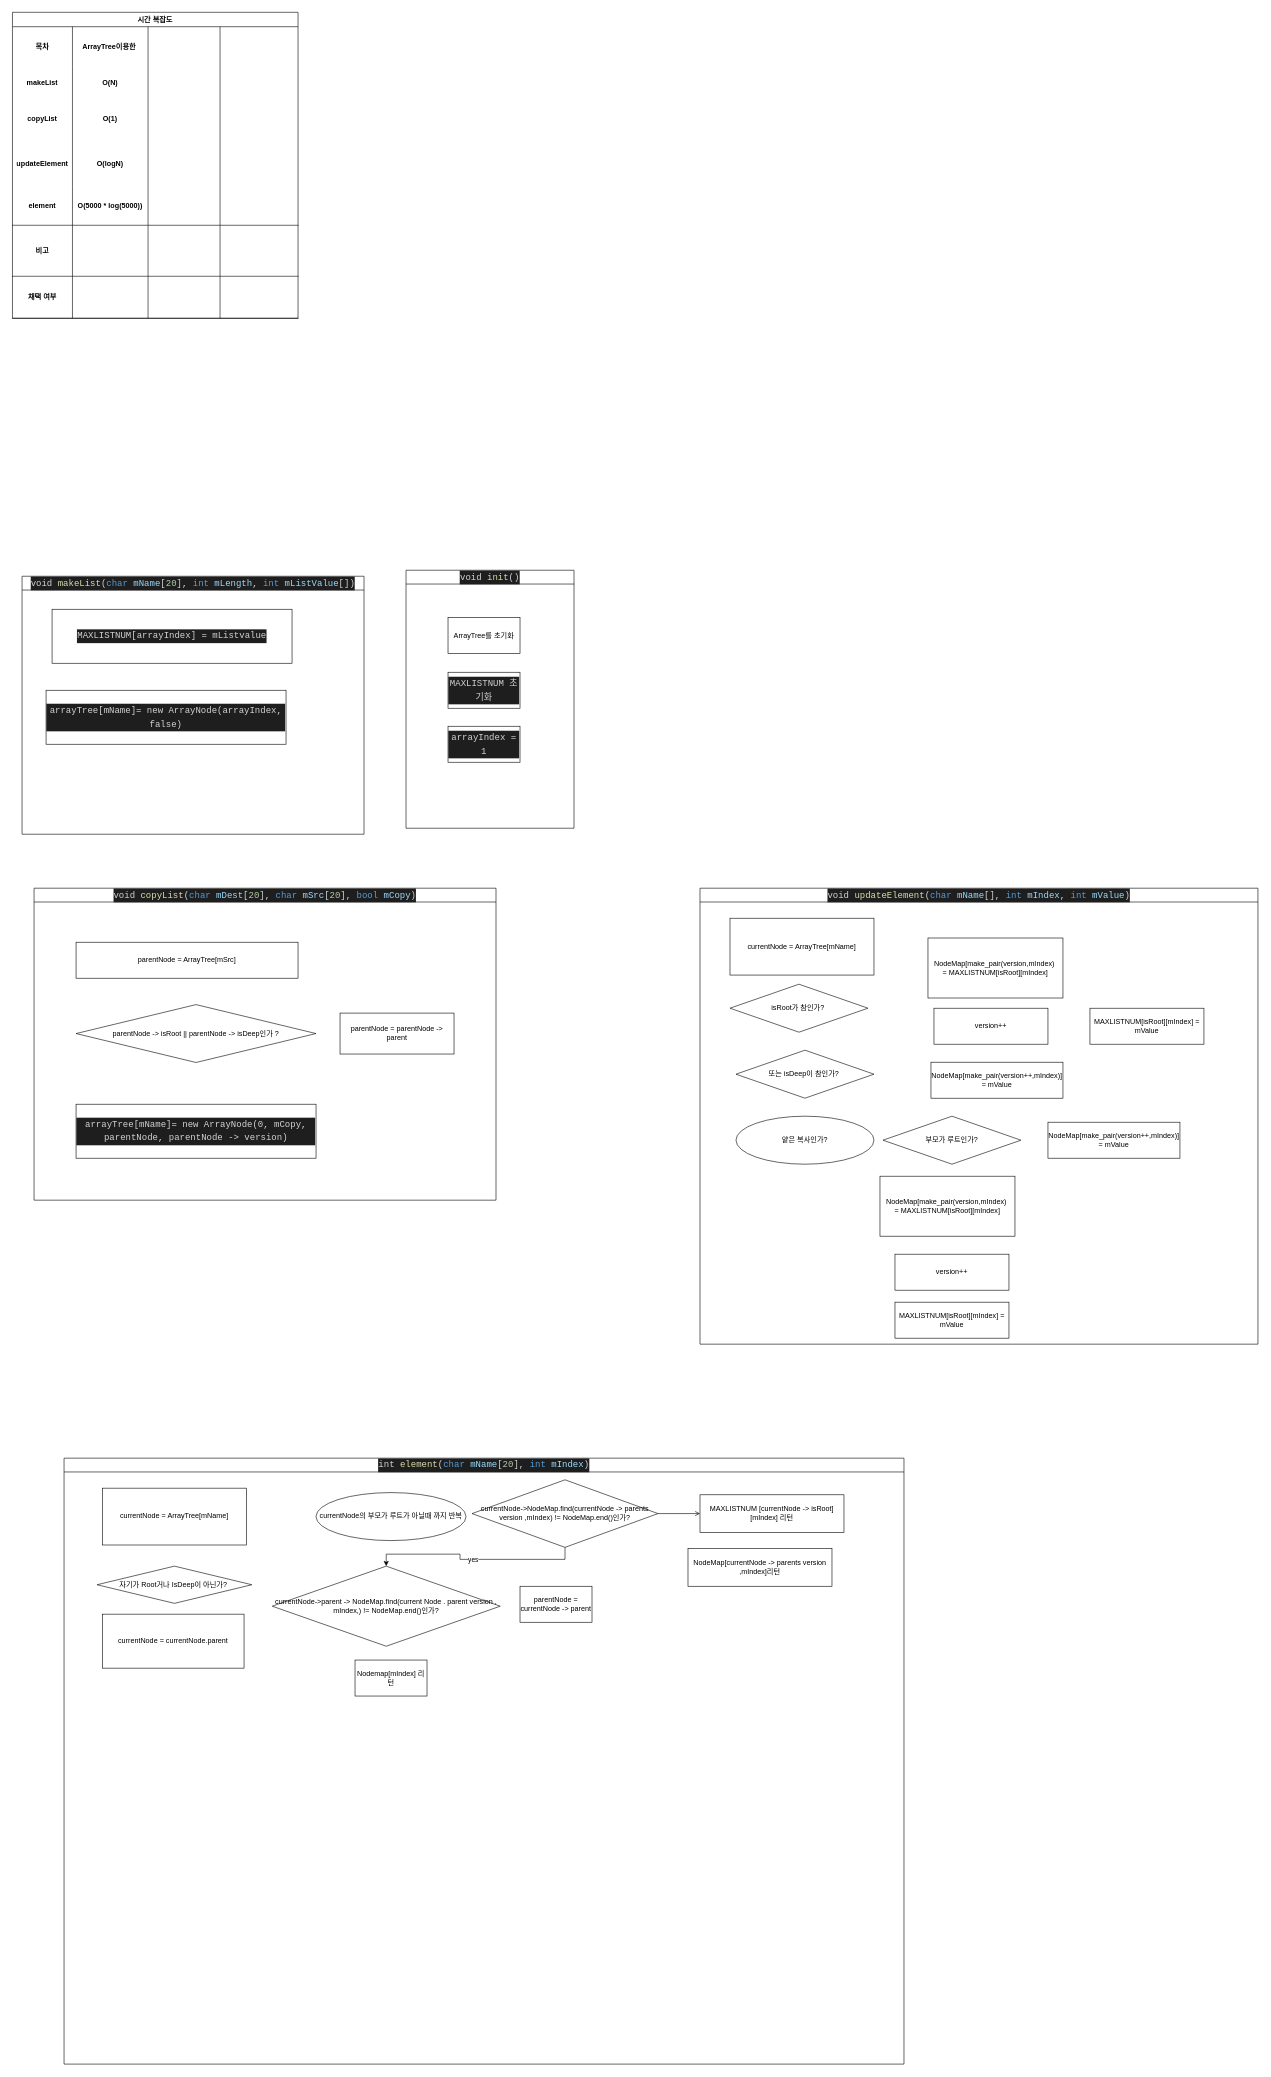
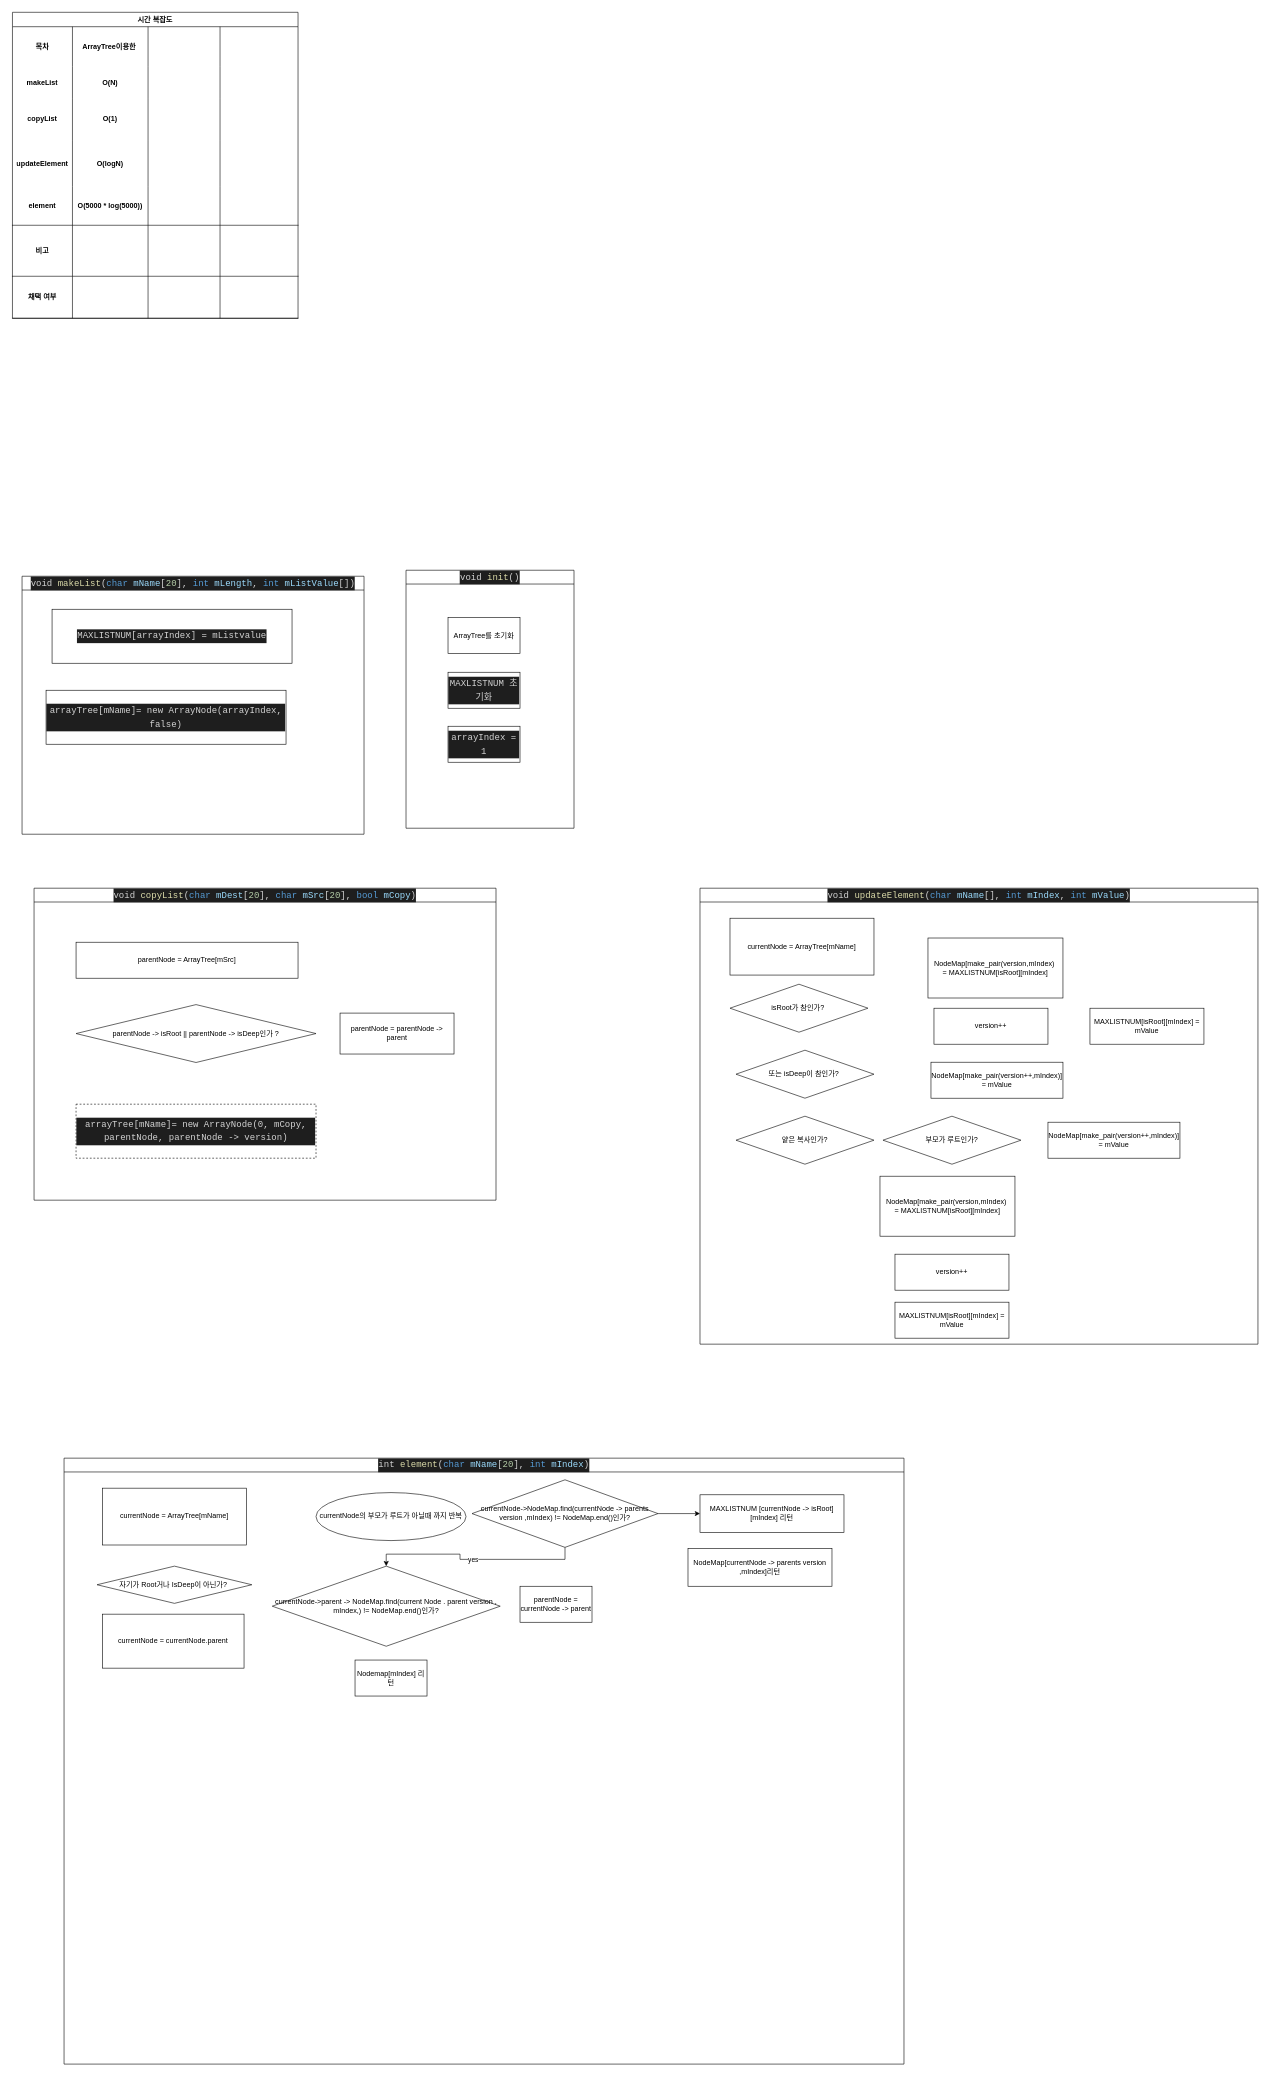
node "arrayTree[mName]= new ArrayNode(0, mCopy, parentNode, parentNode -> version)": style solid -> dashed
node "얕은 복사인가?": shape ellipse -> diamond
edge "currentNode->NodeMap.find(currentNode -> parents version ,mIndex) != NodeMap.end()인가?" -> "MAXLISTNUM [currentNode -> isRoot][mIndex] 리턴": arrowhead open -> classic
